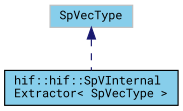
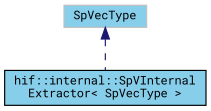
node "hif::hif::SpVInternal Extractor< SpVecType >": label "hif::hif::SpVInternal Extractor< SpVecType >" -> "hif::internal::SpVInternal Extractor< SpVecType >"
